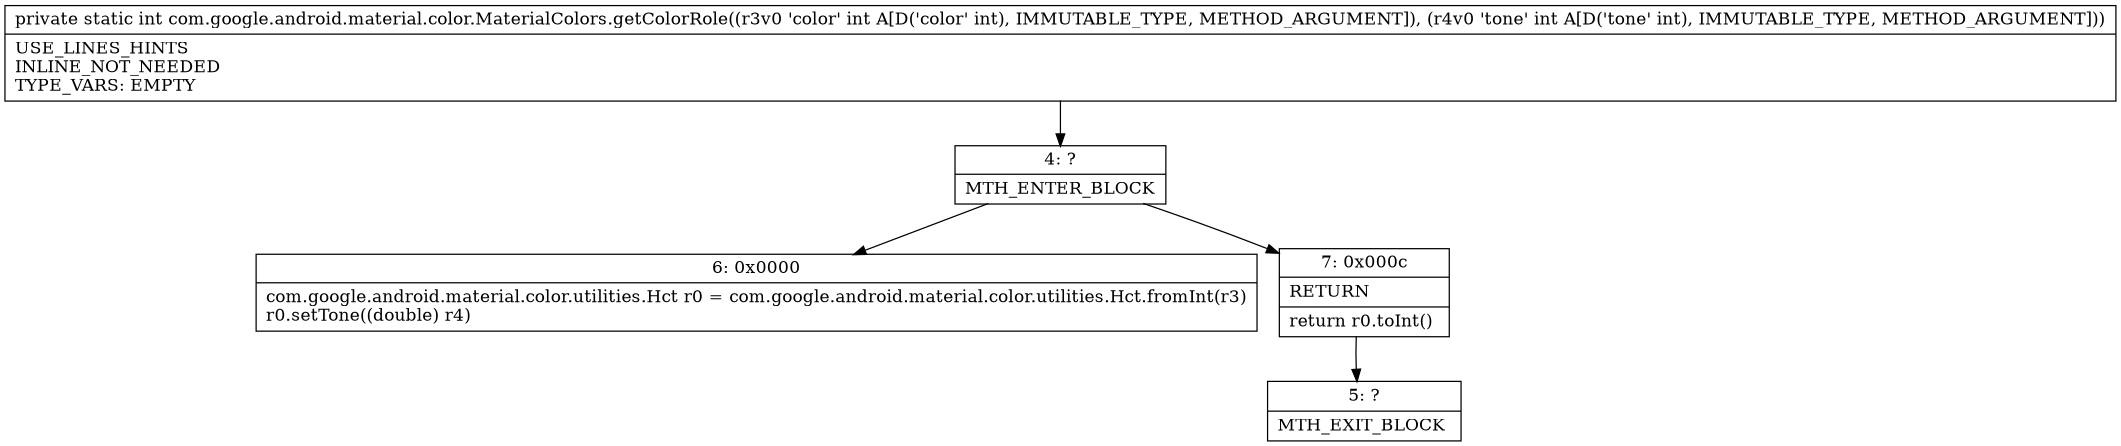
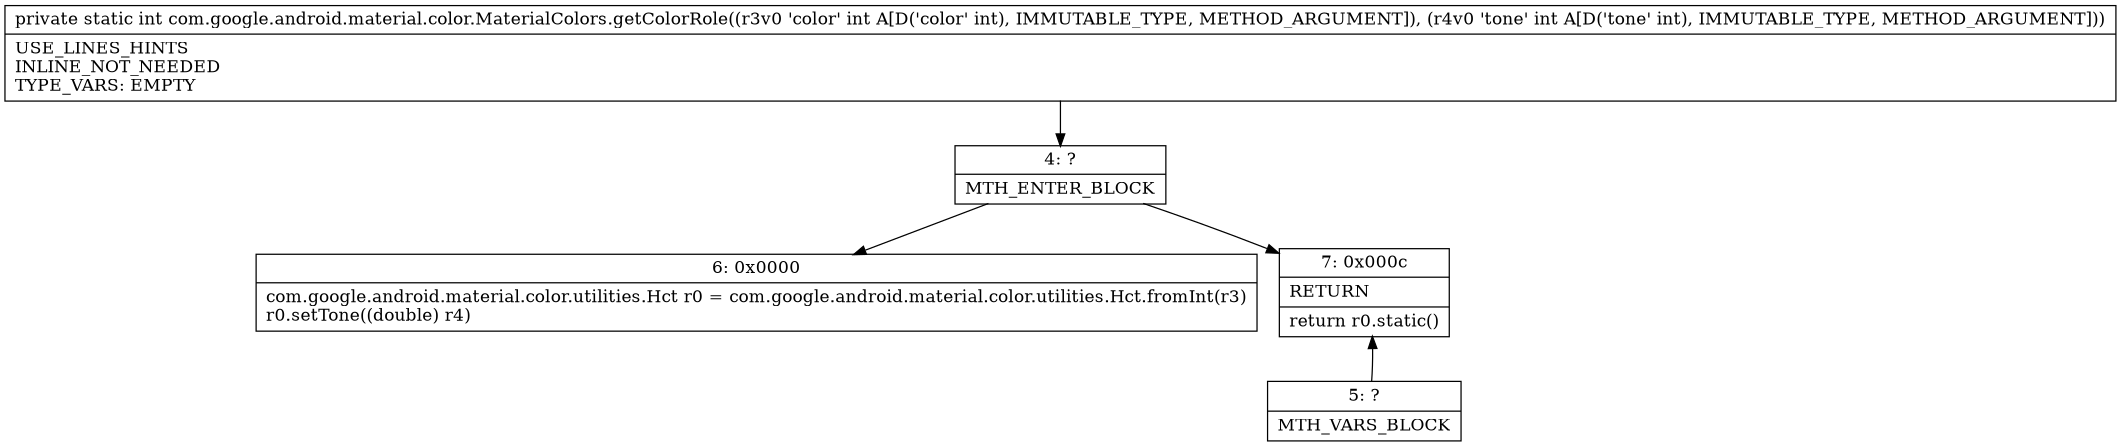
node "7: 0x000c": text "return r0.toInt()" -> "return r0.static()"
edge "7: 0x000c" -> "5: ?": reversed
node "5: ?": text "MTH_EXIT_BLOCK" -> "MTH_VARS_BLOCK"
